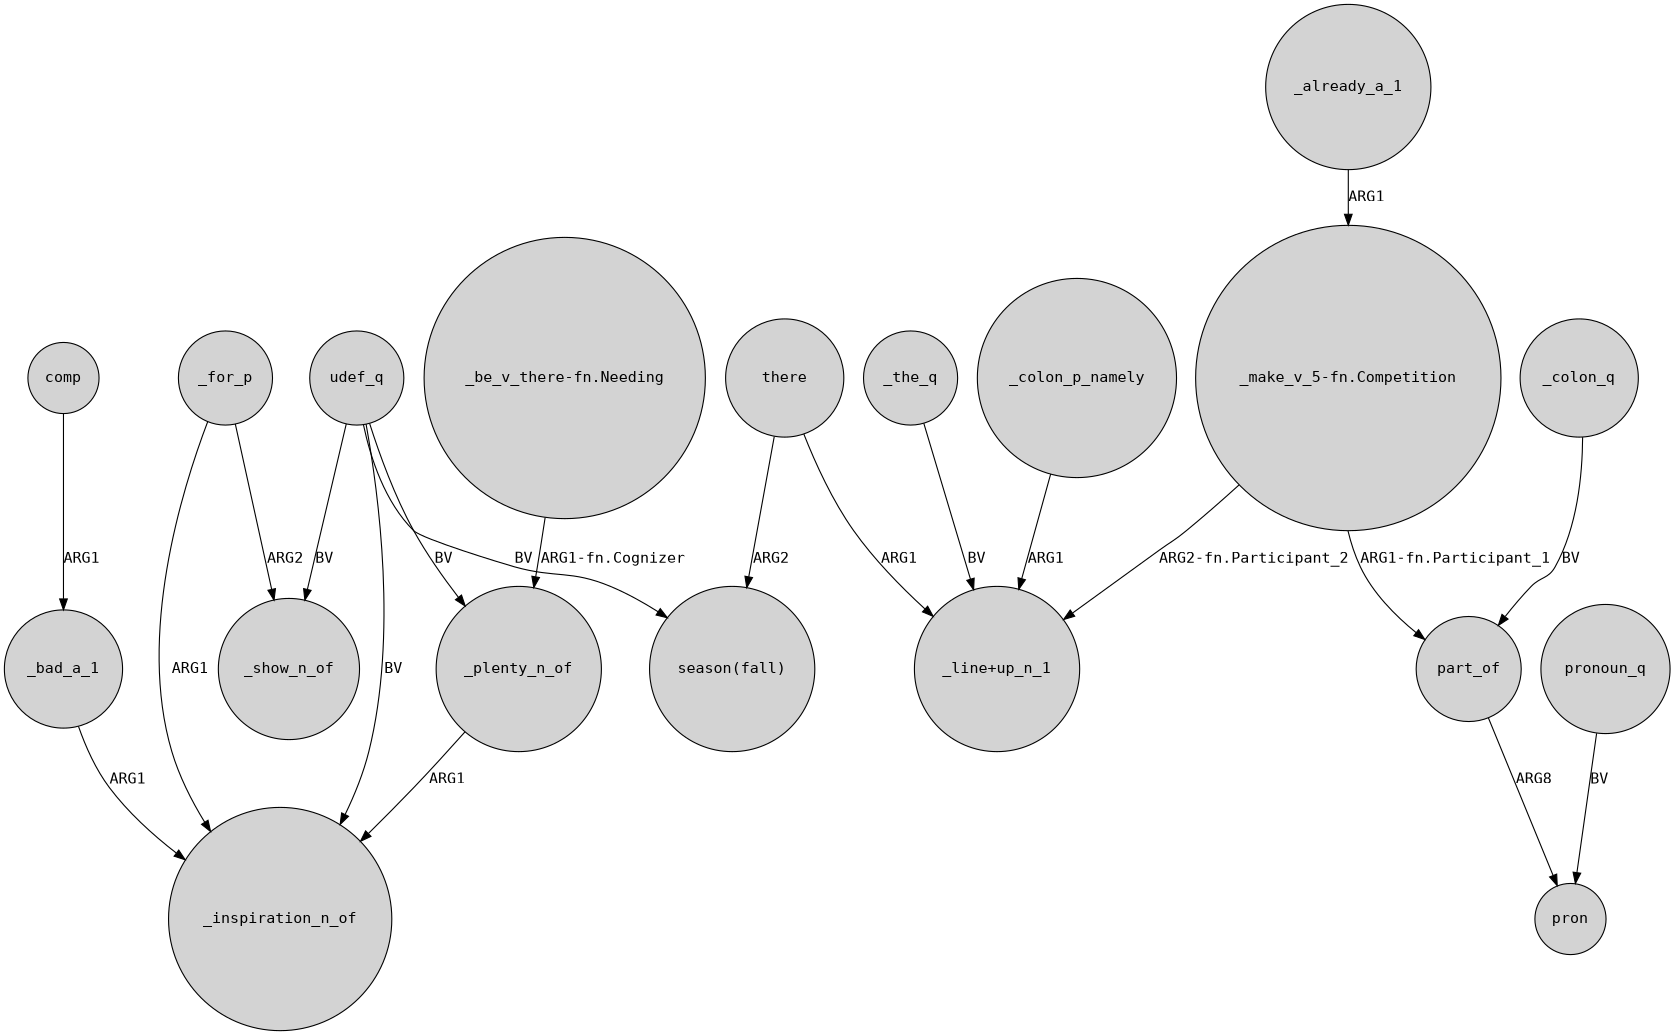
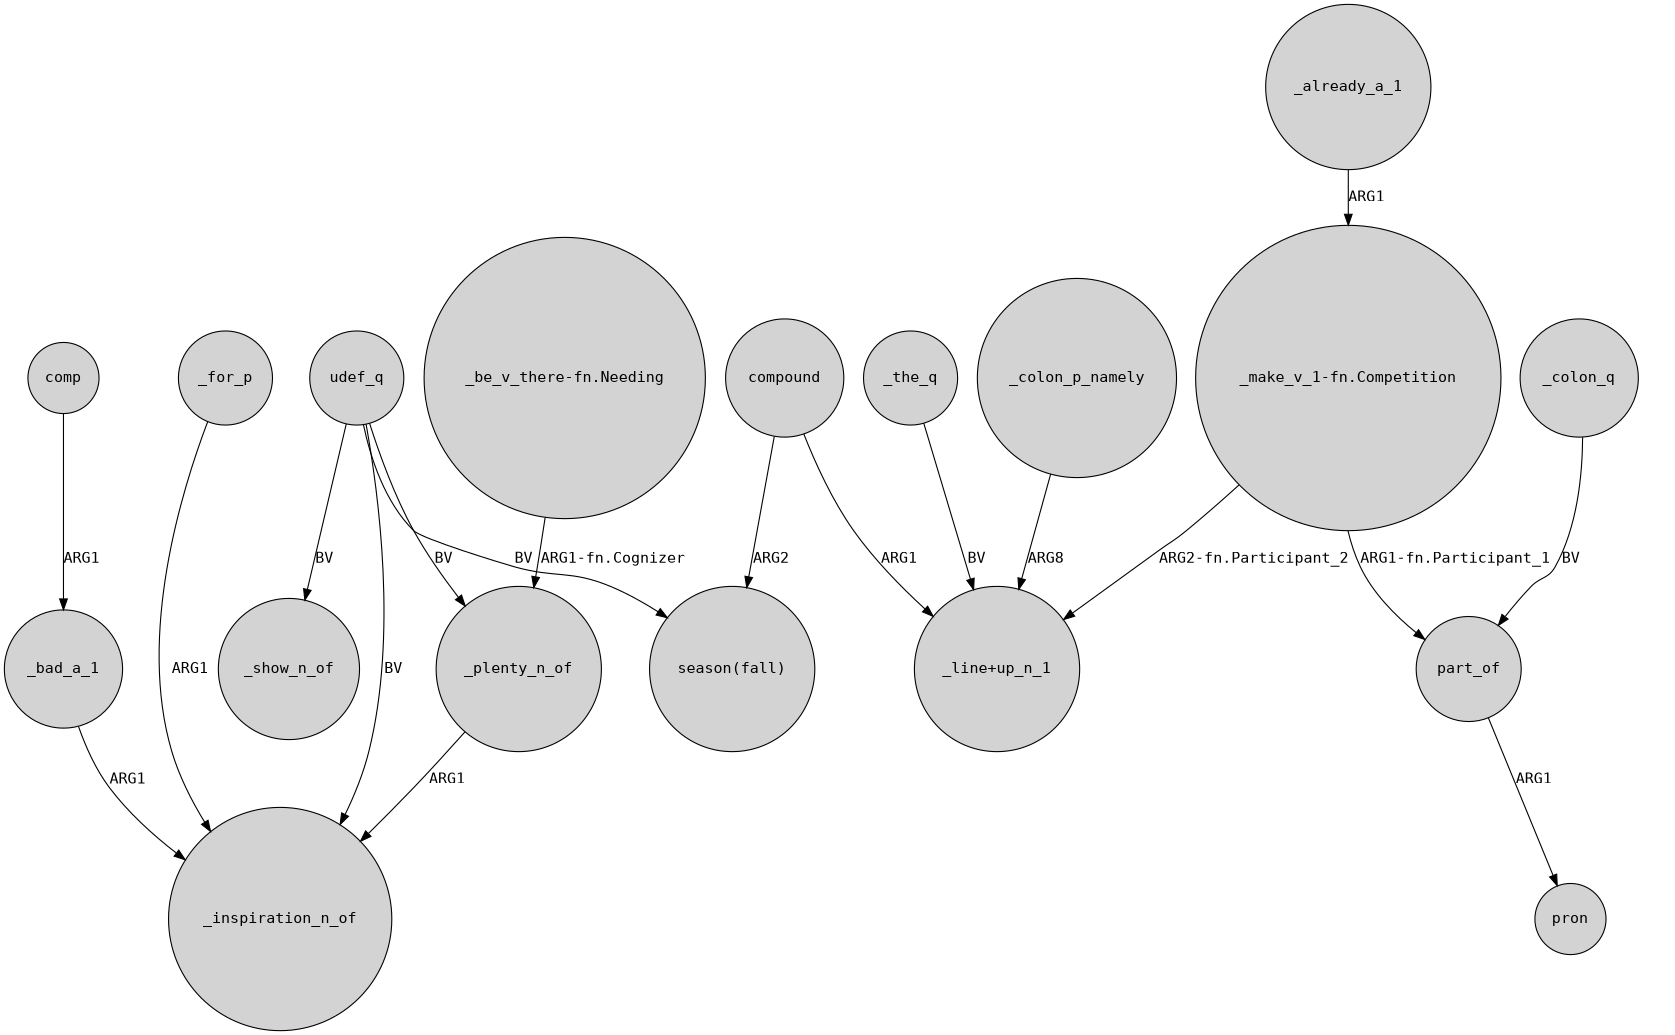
node "there": label "there" -> "compound"
node "_make_v_5-fn.Competition": label "_make_v_5-fn.Competition" -> "_make_v_1-fn.Competition"
edge "_for_p" -> "_show_n_of": removed, label "ARG2"
edge "_colon_p_namely" -> "_line+up_n_1": label "ARG1" -> "ARG8"
node "pronoun_q": removed
edge "part_of" -> "pron": label "ARG8" -> "ARG1"
